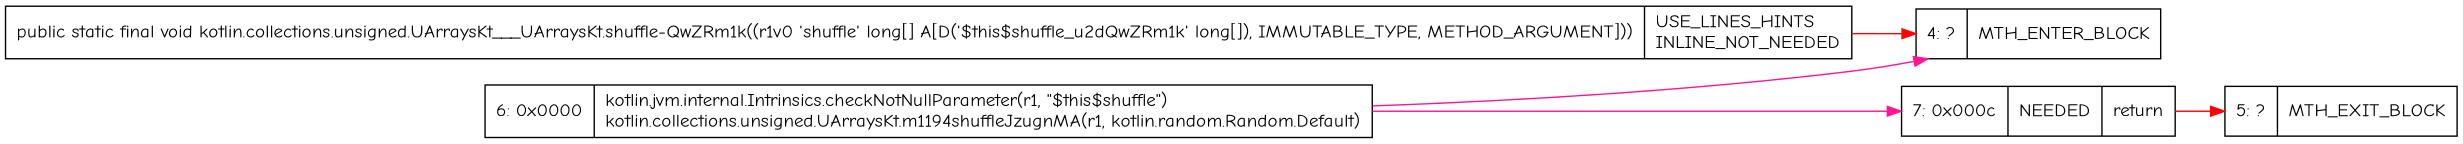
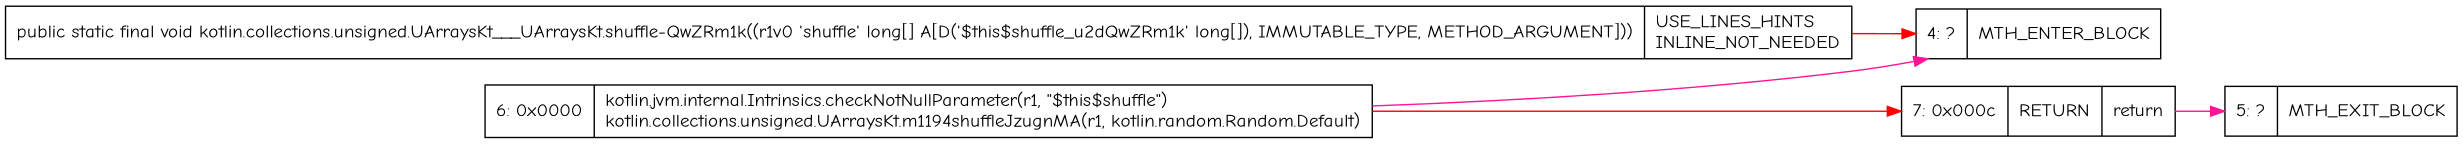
edge "6: 0x0000" -> "7: 0x000c": color deeppink -> red
node "7: 0x000c": text "NEEDED" -> "RETURN"
edge "7: 0x000c" -> "5: ?": color red -> deeppink
